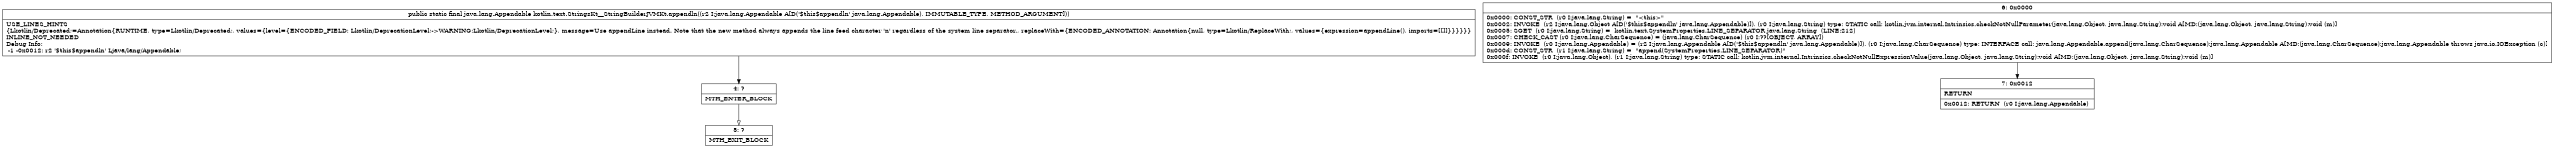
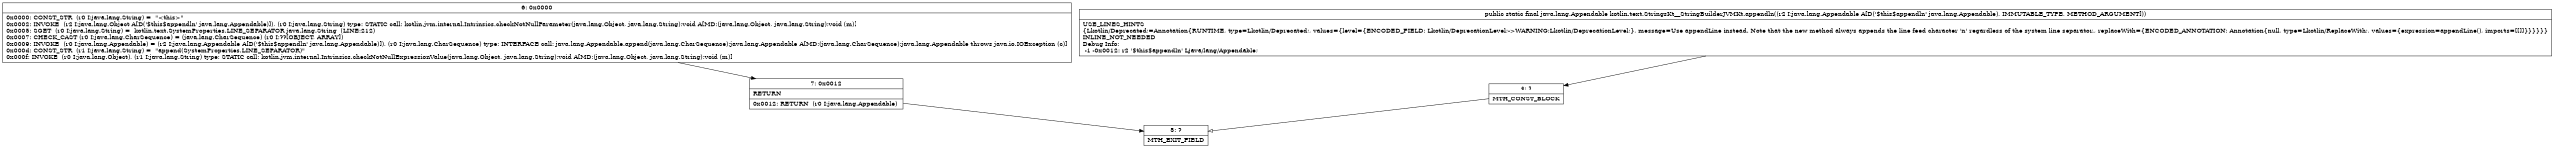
node "4: ?": text "MTH_ENTER_BLOCK" -> "MTH_CONST_BLOCK"
edge "7: 0x0012" -> "5: ?": added
node "5: ?": text "MTH_EXIT_BLOCK" -> "MTH_EXIT_FIELD"
